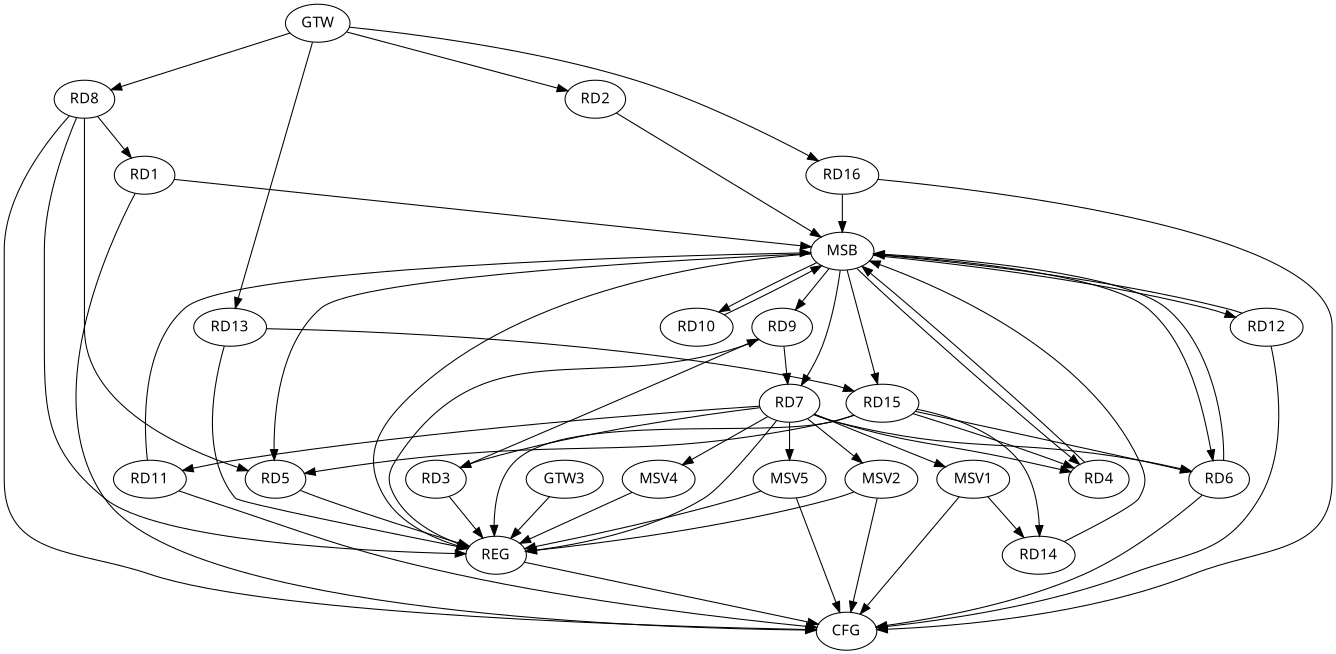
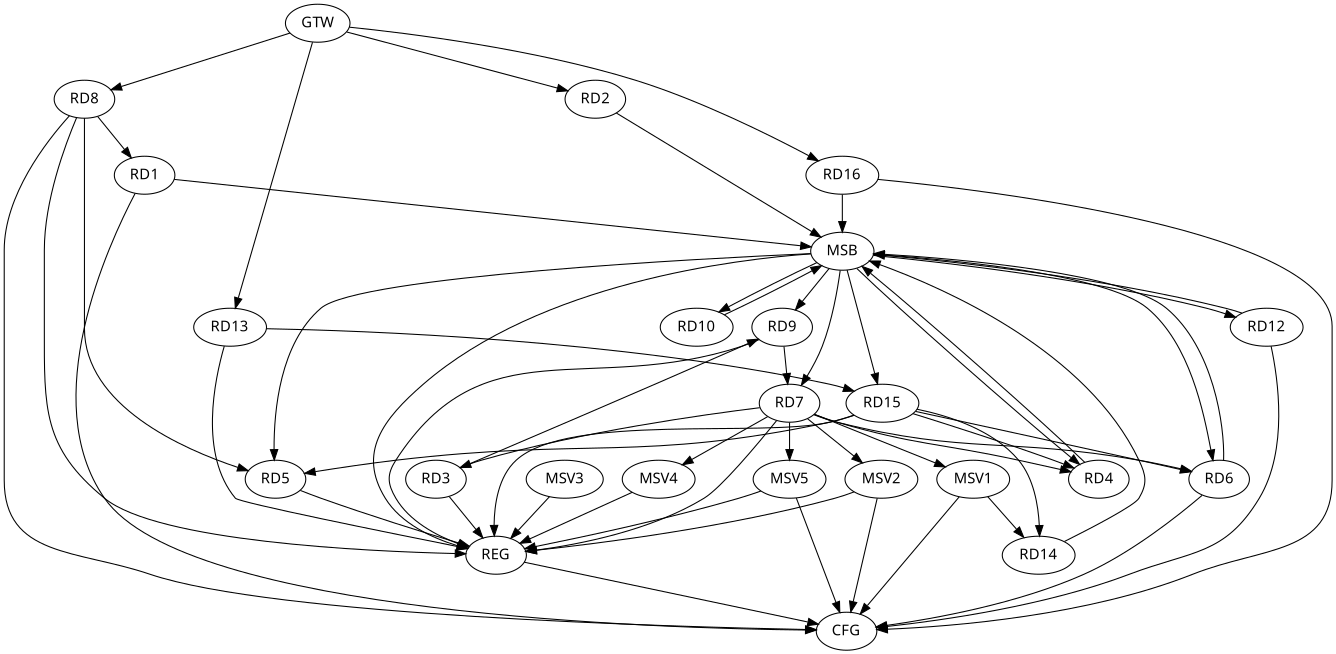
node "RD11": removed
node "GTW3": label "GTW3" -> "MSV3"
